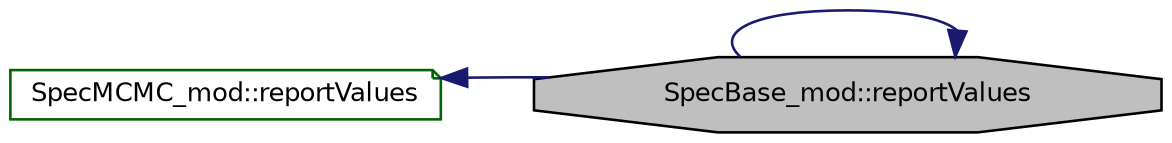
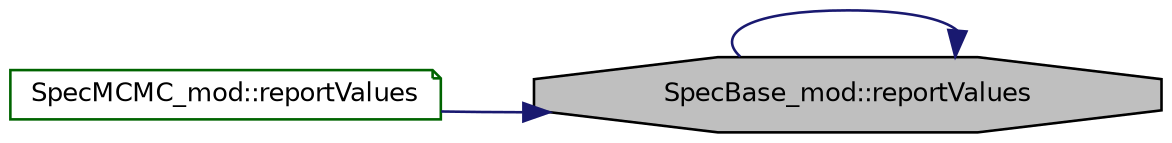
edge "SpecBase_mod::reportValues" -> "SpecMCMC_mod::reportValues": reversed
